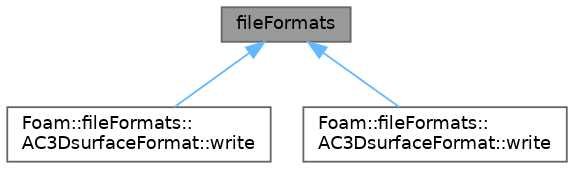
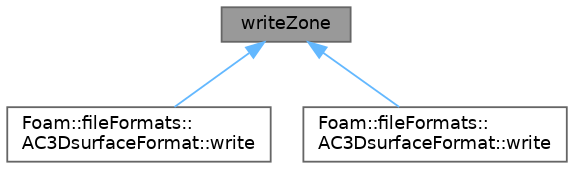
node "fileFormats": label "fileFormats" -> "writeZone"
